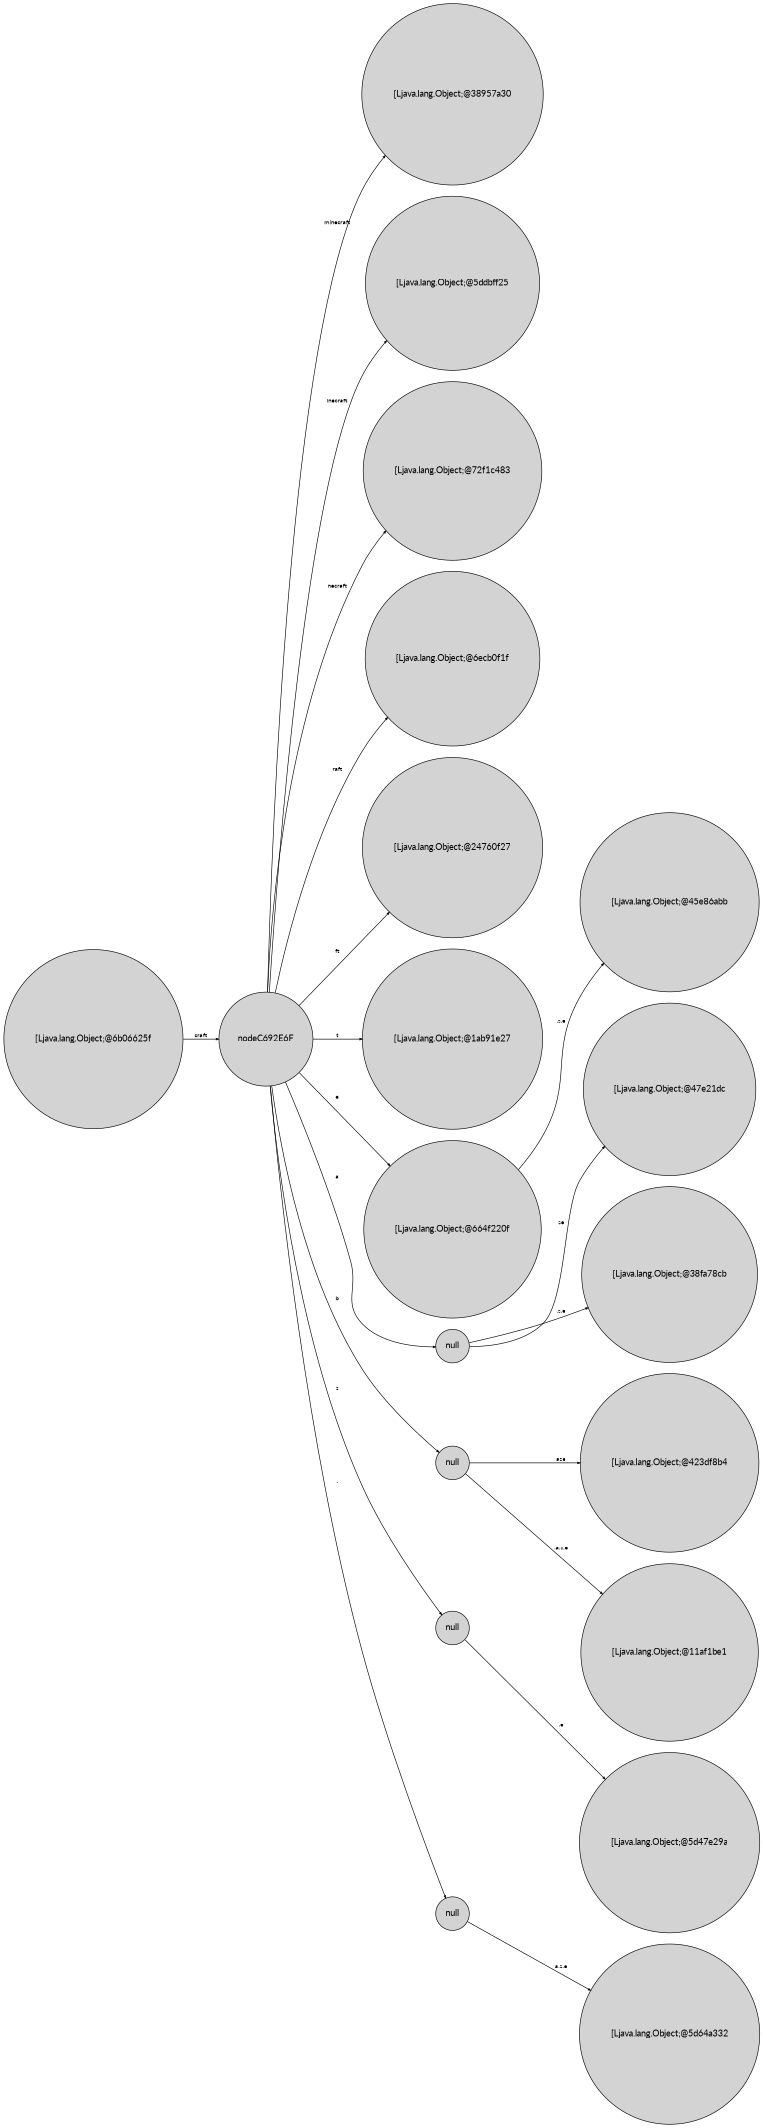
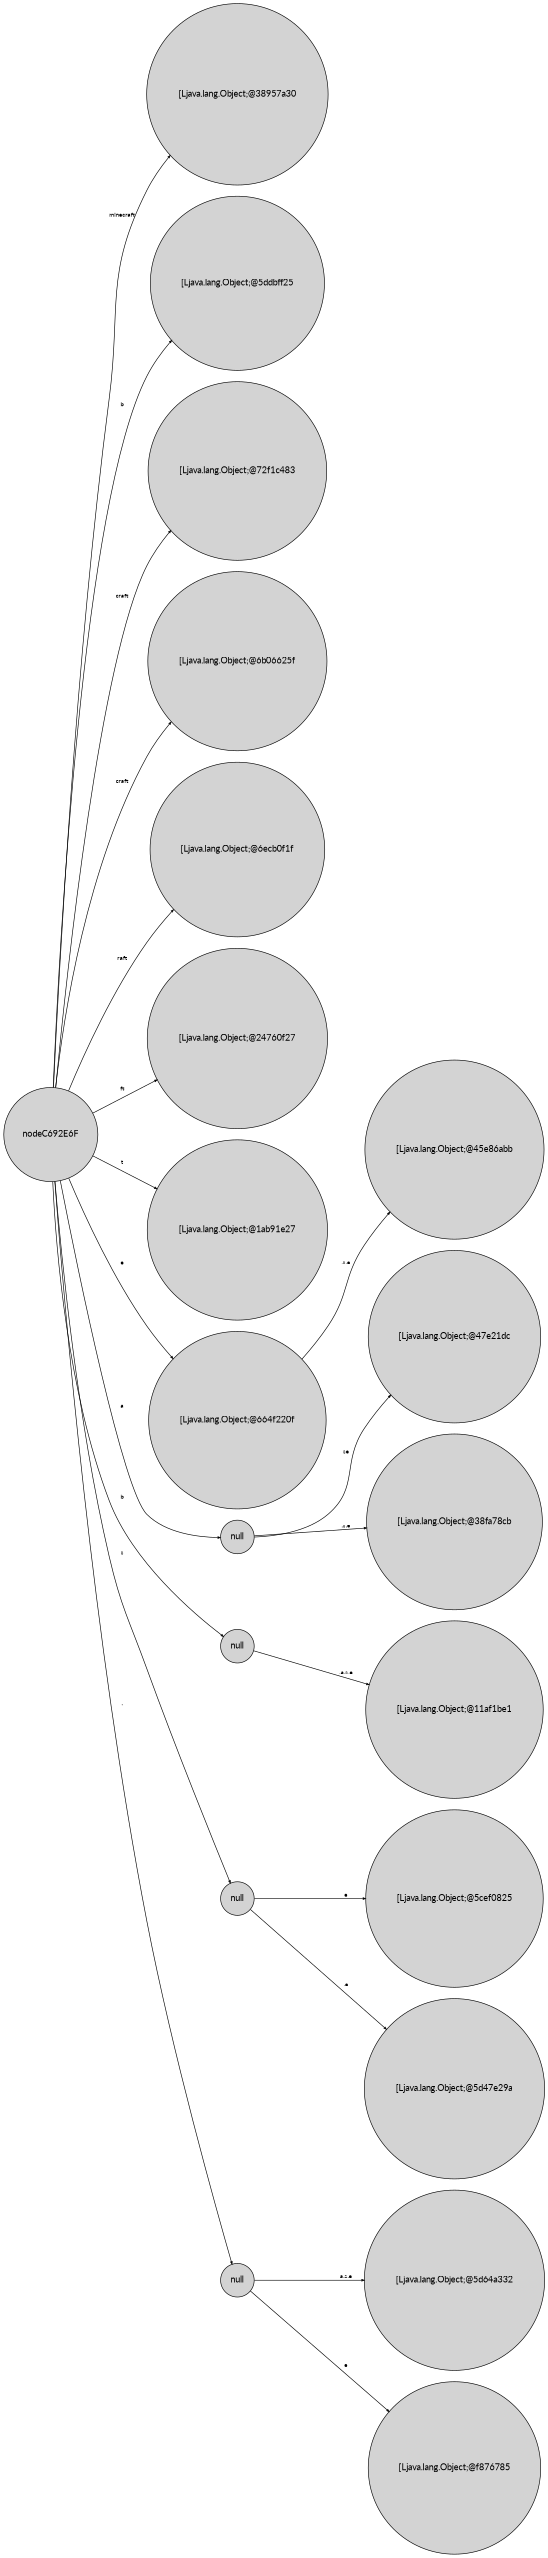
edge "nodeC692E6F" -> "[Ljava.lang.Object;@5ddbff25": label "inecraft" -> "b"
edge "nodeC692E6F" -> "[Ljava.lang.Object;@72f1c483": label "necraft" -> "craft"
edge "[Ljava.lang.Object;@6b06625f" -> "nodeC692E6F": reversed
node "[Ljava.lang.Object;@423df8b4": removed
node "[Ljava.lang.Object;@5cef0825": added
node "[Ljava.lang.Object;@f876785": added
